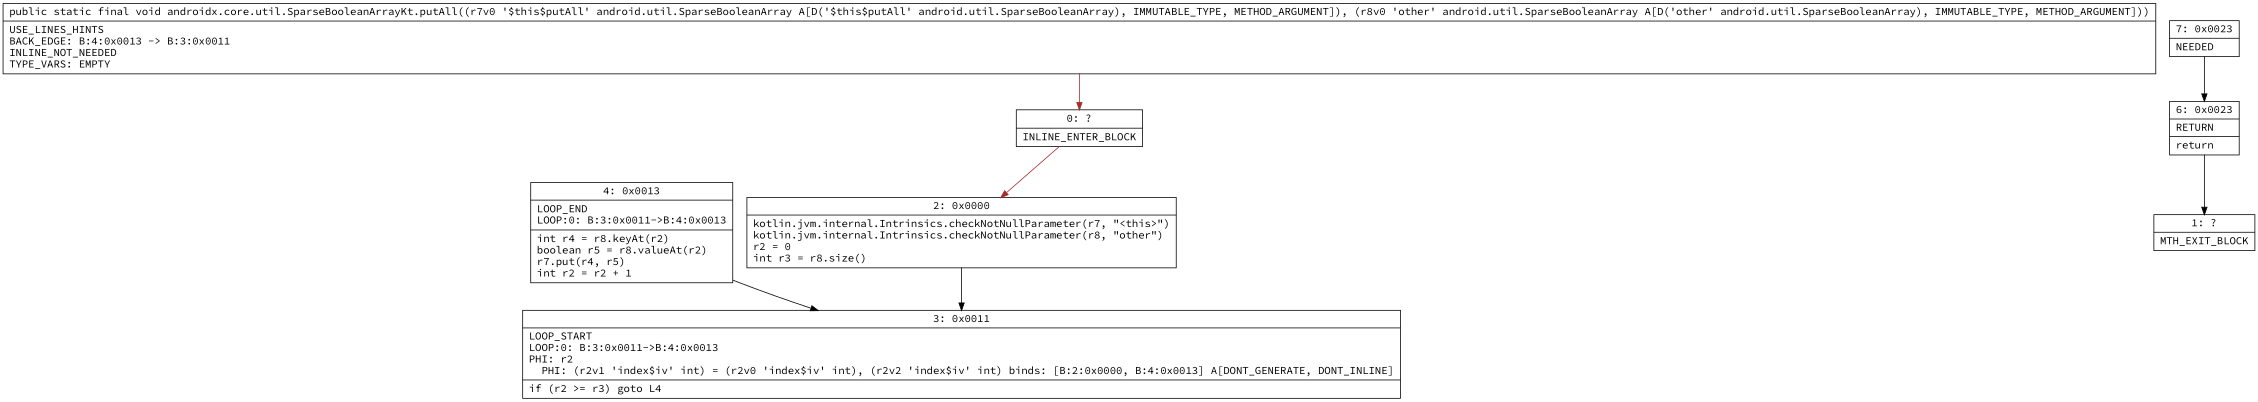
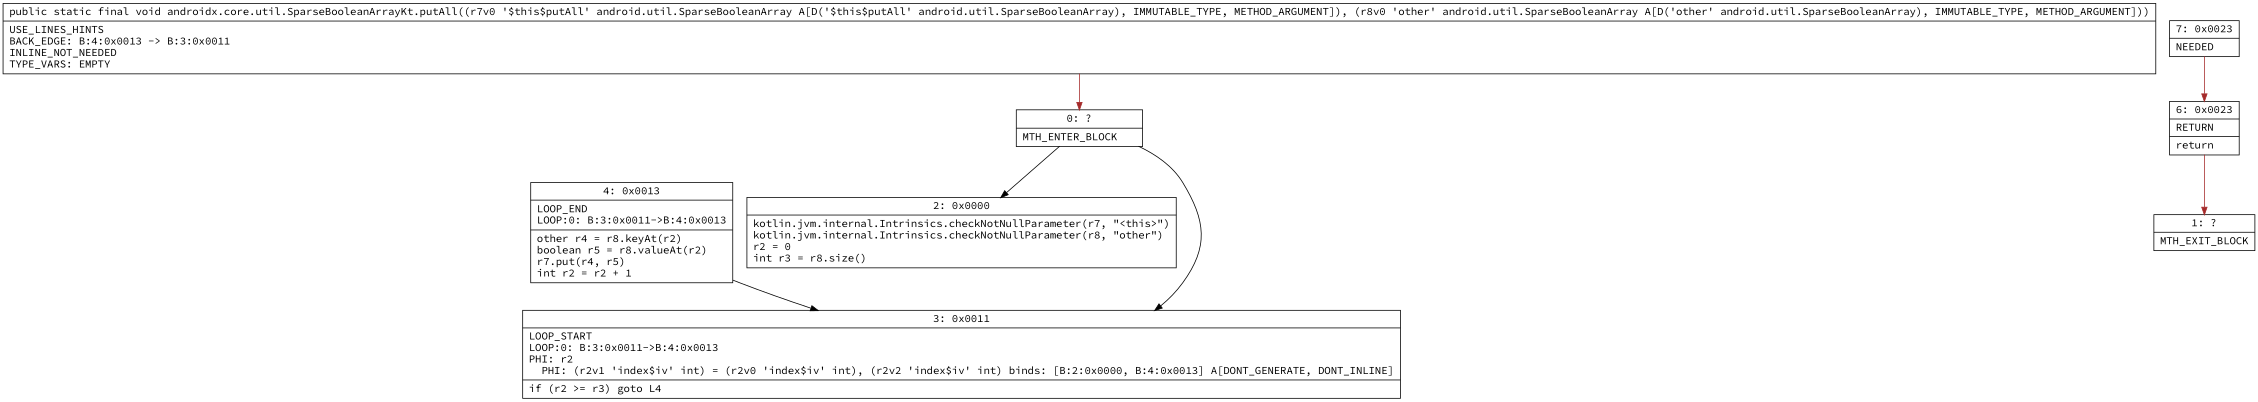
edge "7: 0x0023" -> "6: 0x0023": color black -> brown
node "0: ?": text "INLINE_ENTER_BLOCK" -> "MTH_ENTER_BLOCK"
edge "0: ?" -> "2: 0x0000": color brown -> black
edge "6: 0x0023" -> "1: ?": color black -> brown
node "4: 0x0013": text "int r4 = r8.keyAt(r2)" -> "other r4 = r8.keyAt(r2)"
edge "2: 0x0000" -> "3: 0x0011": now "0: ?" -> "3: 0x0011"
